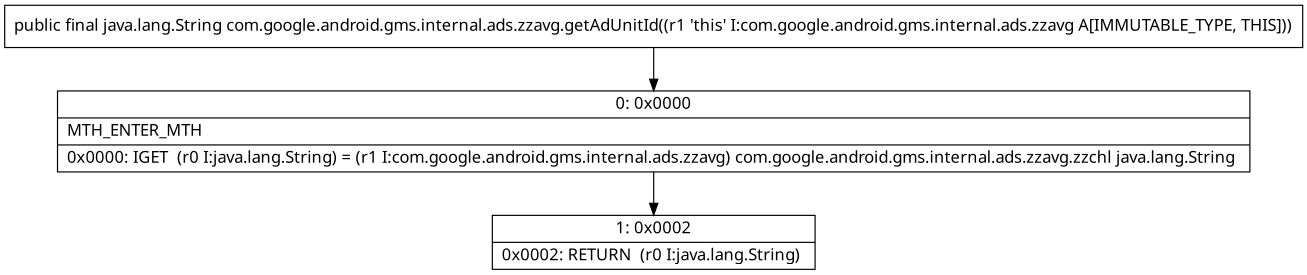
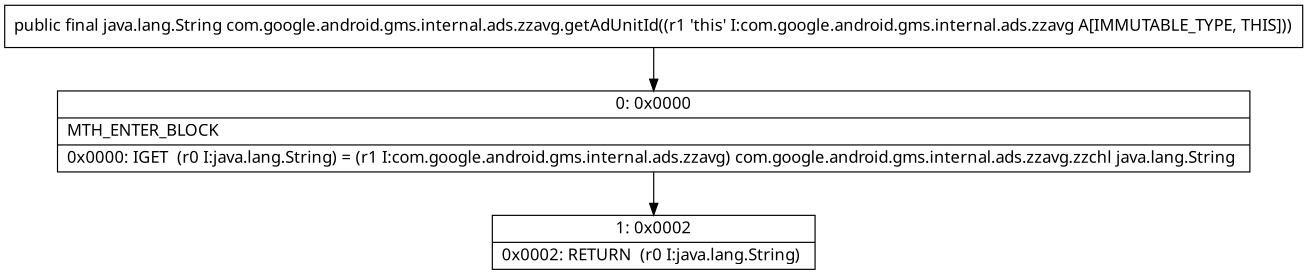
node "0: 0x0000": text "MTH_ENTER_MTH" -> "MTH_ENTER_BLOCK"
